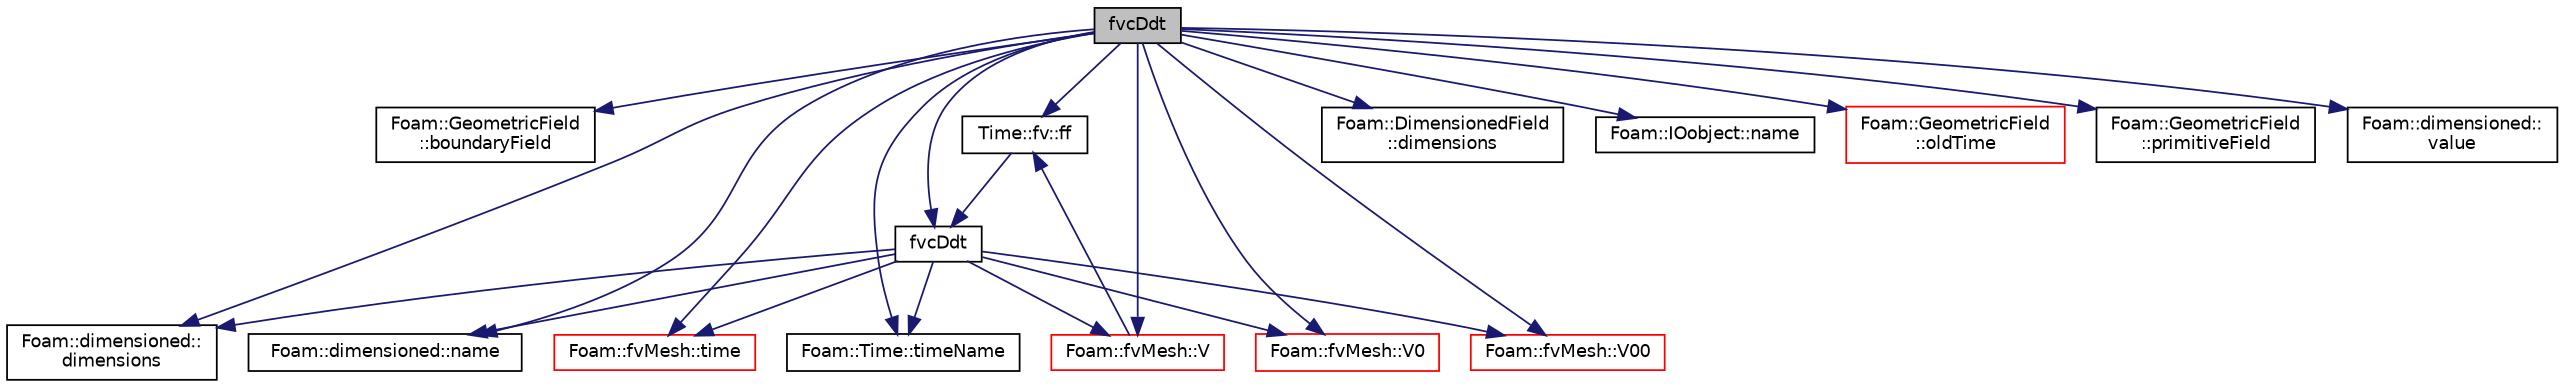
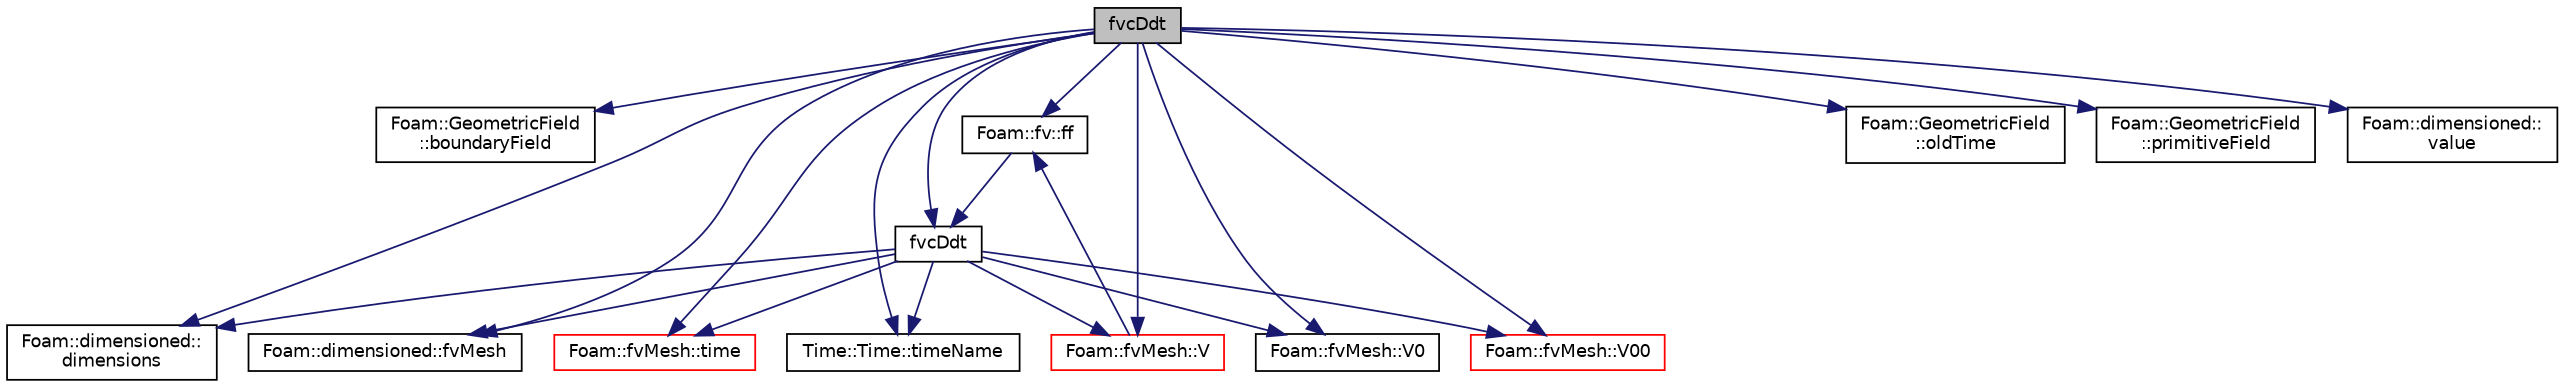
node "Time::fv::ff": label "Time::fv::ff" -> "Foam::fv::ff"
node "Foam::DimensionedField ::dimensions": removed
node "Foam::IOobject::name": removed
node "Foam::GeometricField ::oldTime": color red -> black
node "Foam::dimensioned::name": label "Foam::dimensioned::name" -> "Foam::dimensioned::fvMesh"
node "Foam::Time::timeName": label "Foam::Time::timeName" -> "Time::Time::timeName"
node "Foam::fvMesh::V0": color red -> black
